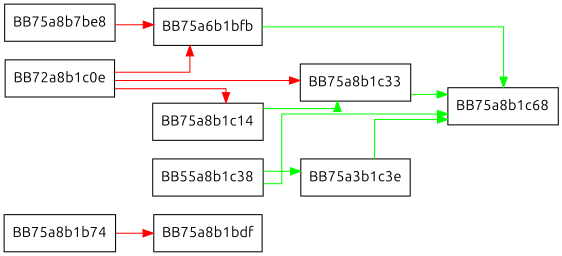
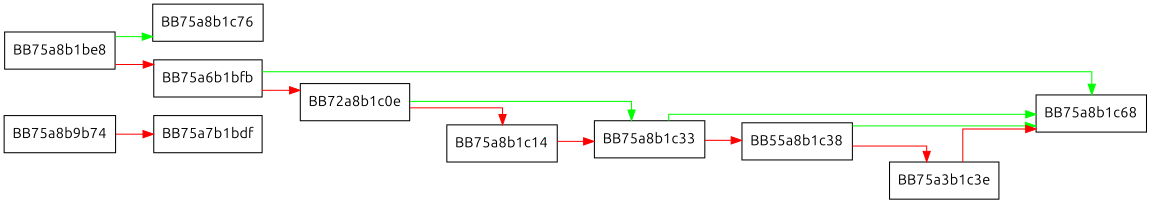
node "BB75a8b7be8": label "BB75a8b7be8" -> "BB75a8b1be8"
node "BB75a8b1c76": added
edge "BB72a8b1c0e" -> "BB75a6b1bfb": reversed
edge "BB72a8b1c0e" -> "BB75a8b1c33": color red -> green
edge "BB75a8b1c14" -> "BB75a8b1c33": color green -> red
edge "BB75a3b1c3e" -> "BB75a8b1c68": color green -> red
edge "BB75a8b1c33" -> "BB55a8b1c38": added
edge "BB55a8b1c38" -> "BB75a3b1c3e": color green -> red
node "BB75a8b1b74": label "BB75a8b1b74" -> "BB75a8b9b74"
node "BB75a8b1bdf": label "BB75a8b1bdf" -> "BB75a7b1bdf"
